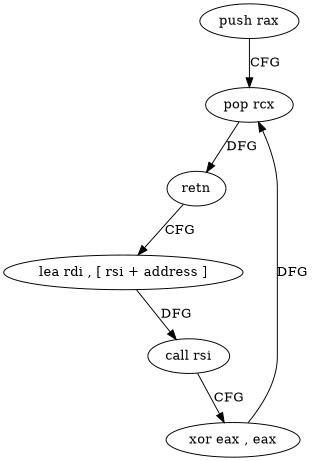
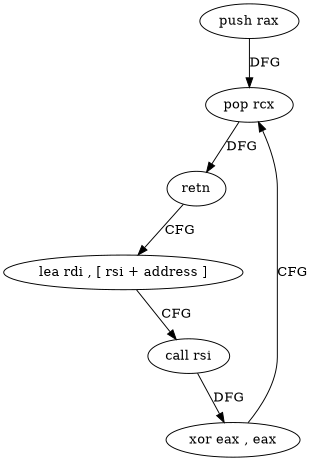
edge "push rax" -> "pop rcx": label "CFG" -> "DFG"
edge "xor eax , eax" -> "pop rcx": label "DFG" -> "CFG"
edge "lea rdi , [ rsi + address ]" -> "call rsi": label "DFG" -> "CFG"
edge "call rsi" -> "xor eax , eax": label "CFG" -> "DFG"
